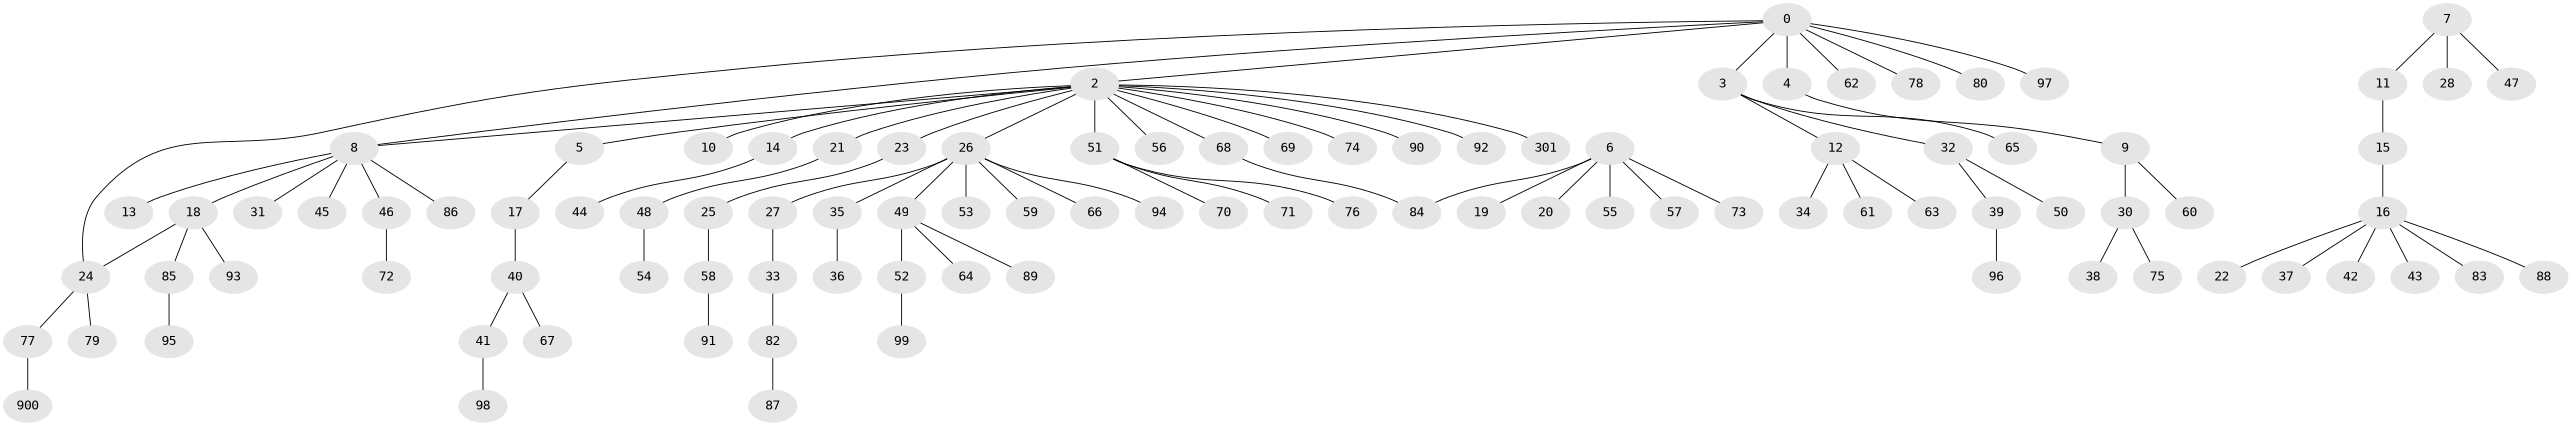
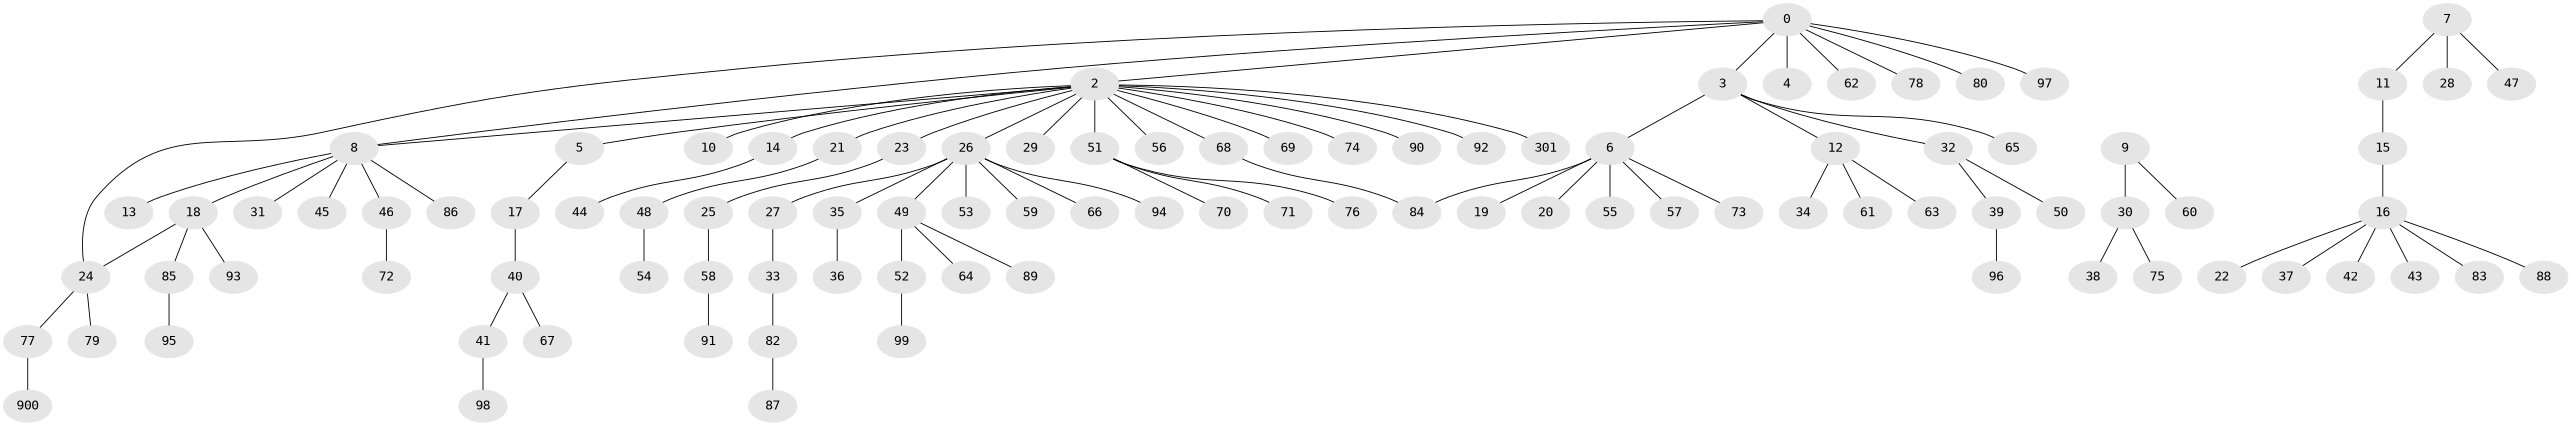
edge "3" -- "6": added
edge "4" -- "9": removed
node "29": added
